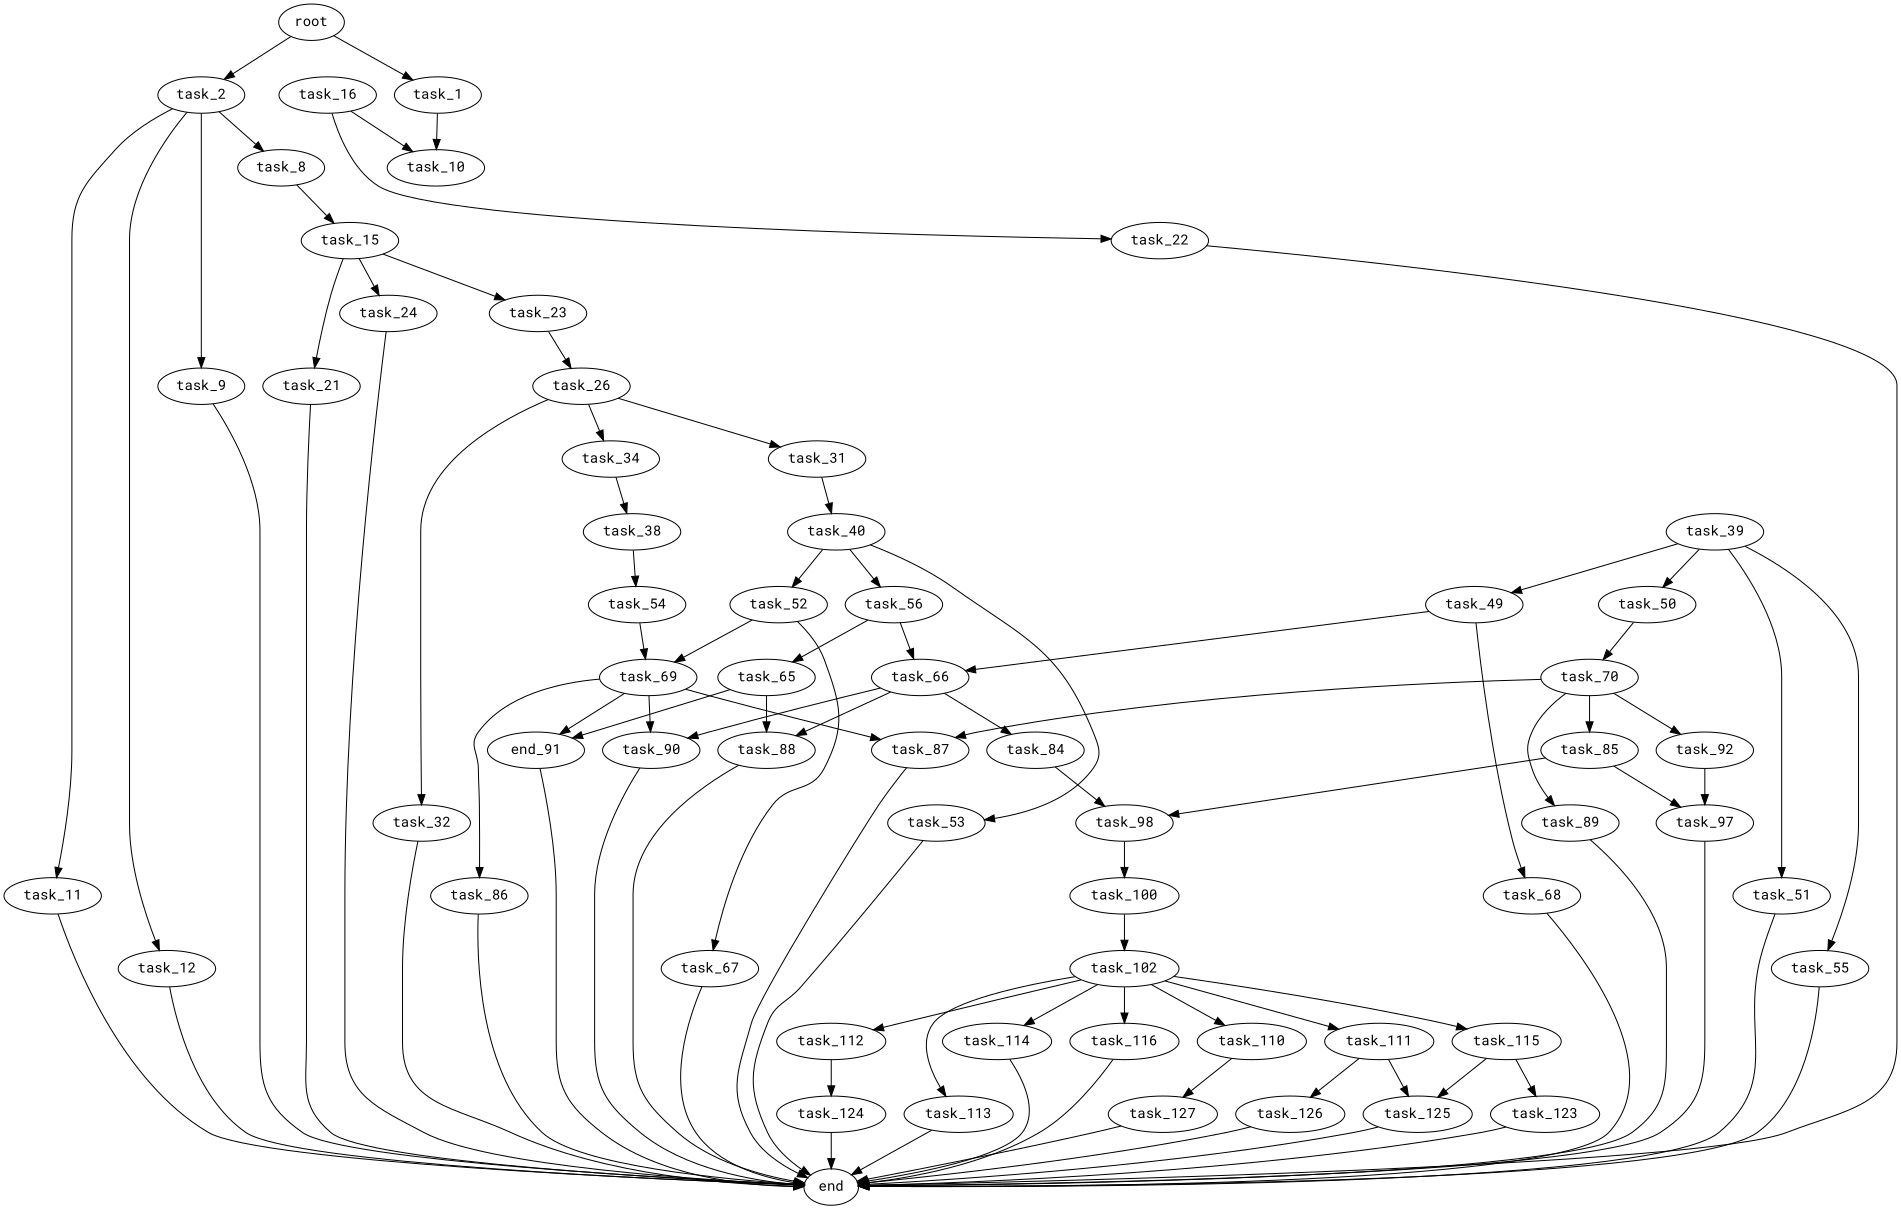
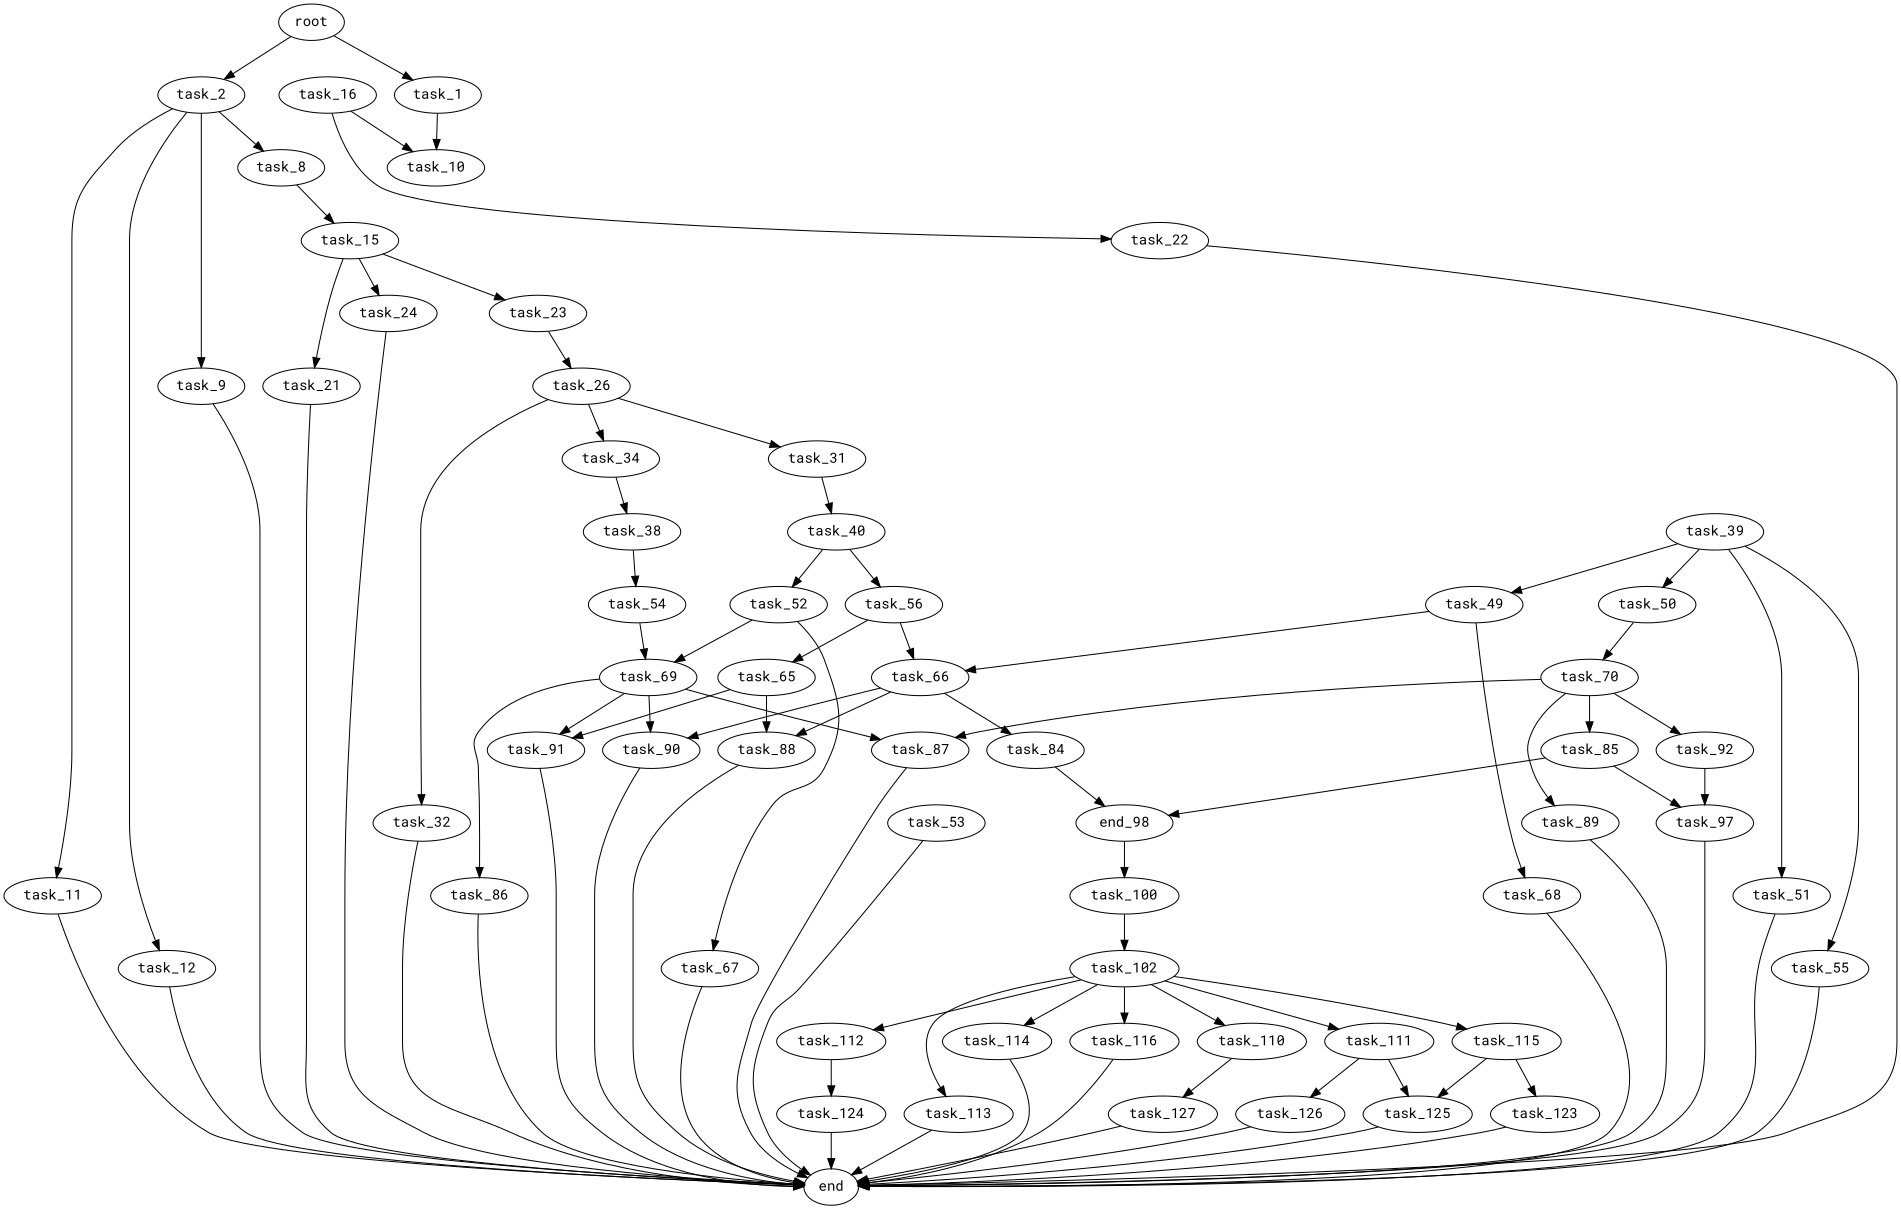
edge "task_40" -> "task_53": removed
node "end_91": label "end_91" -> "task_91"
node "task_98": label "task_98" -> "end_98"
